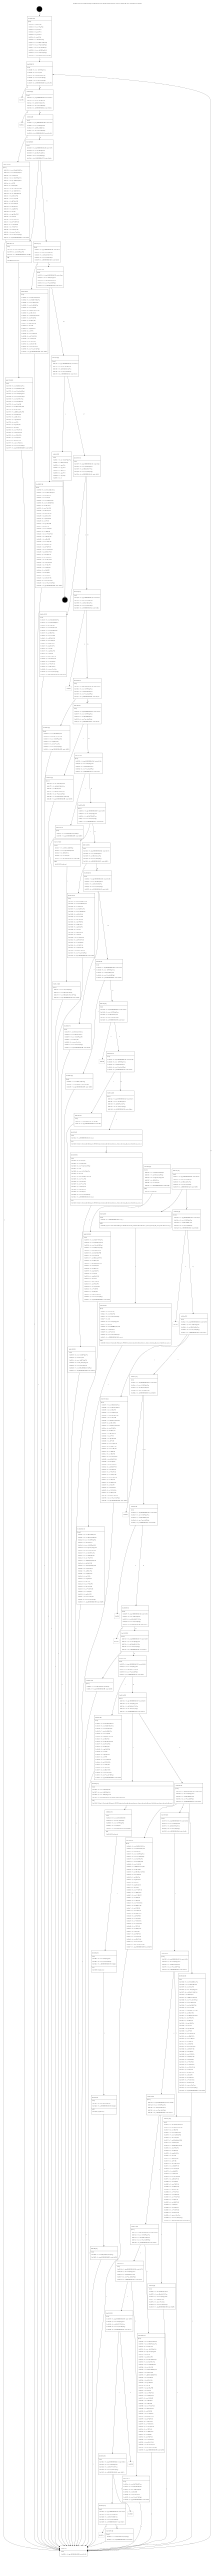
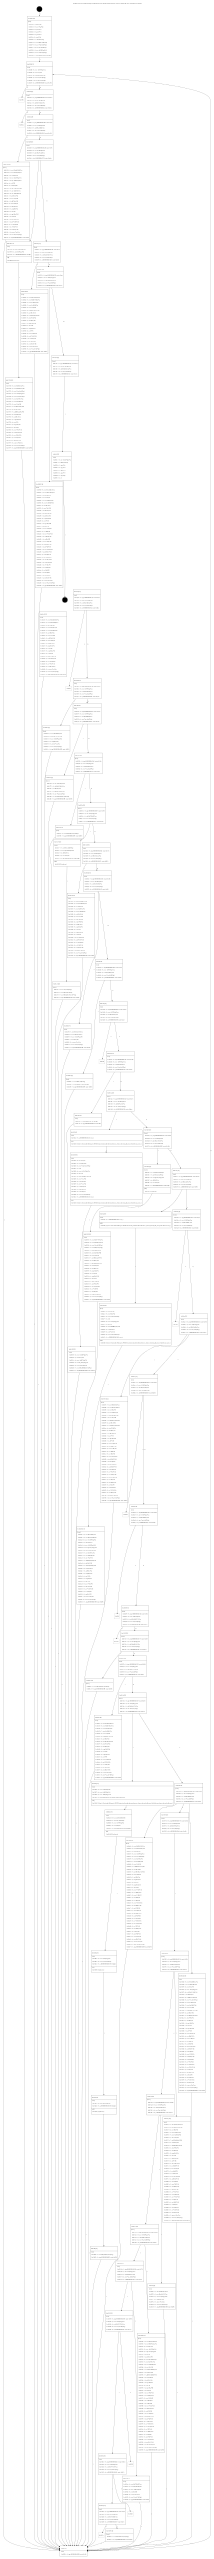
node "0x401337 [25]": removed
node "0x401463 [25]": added
